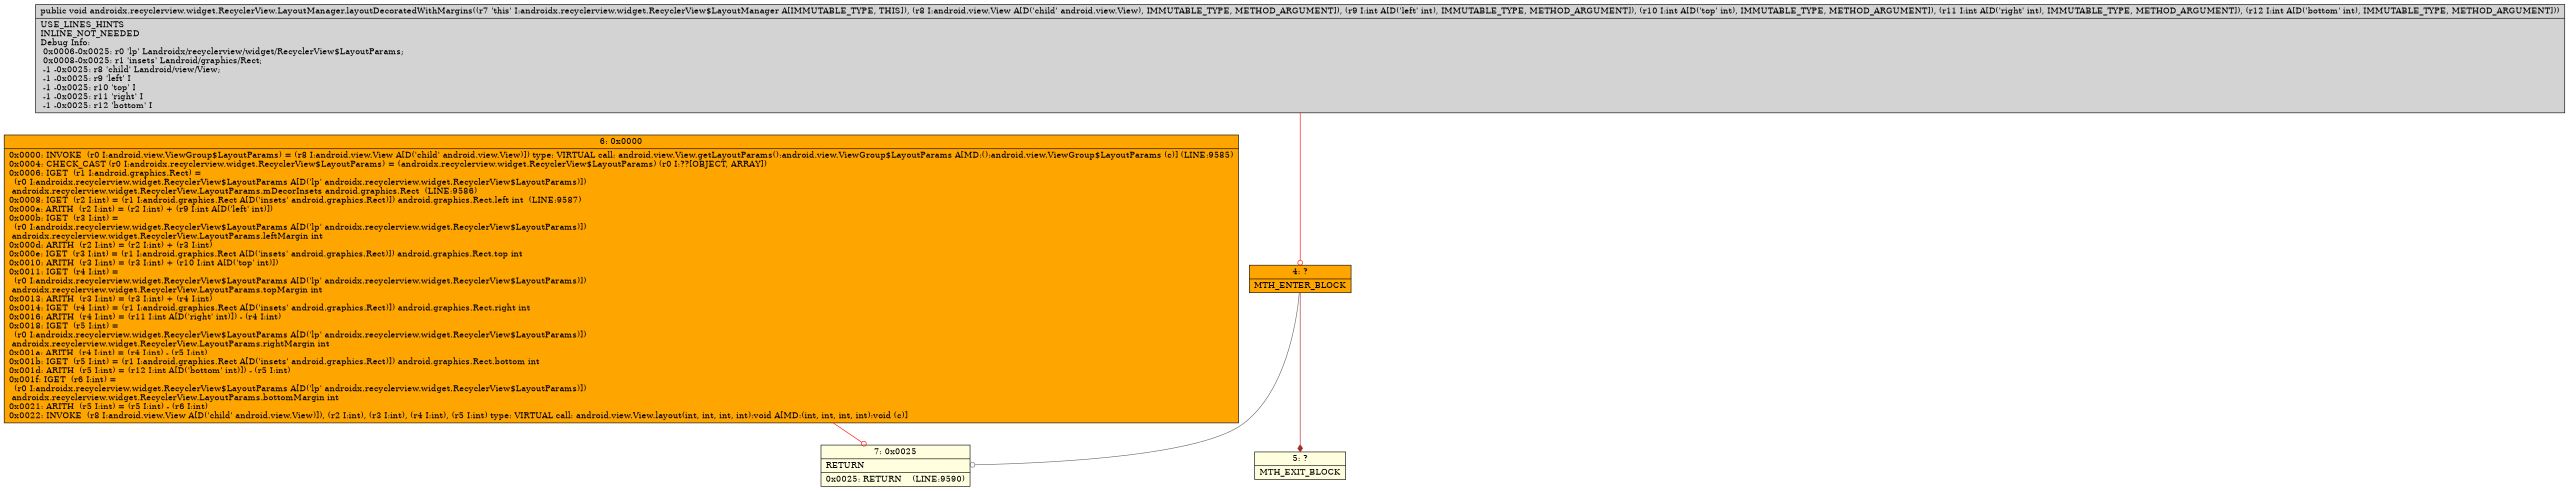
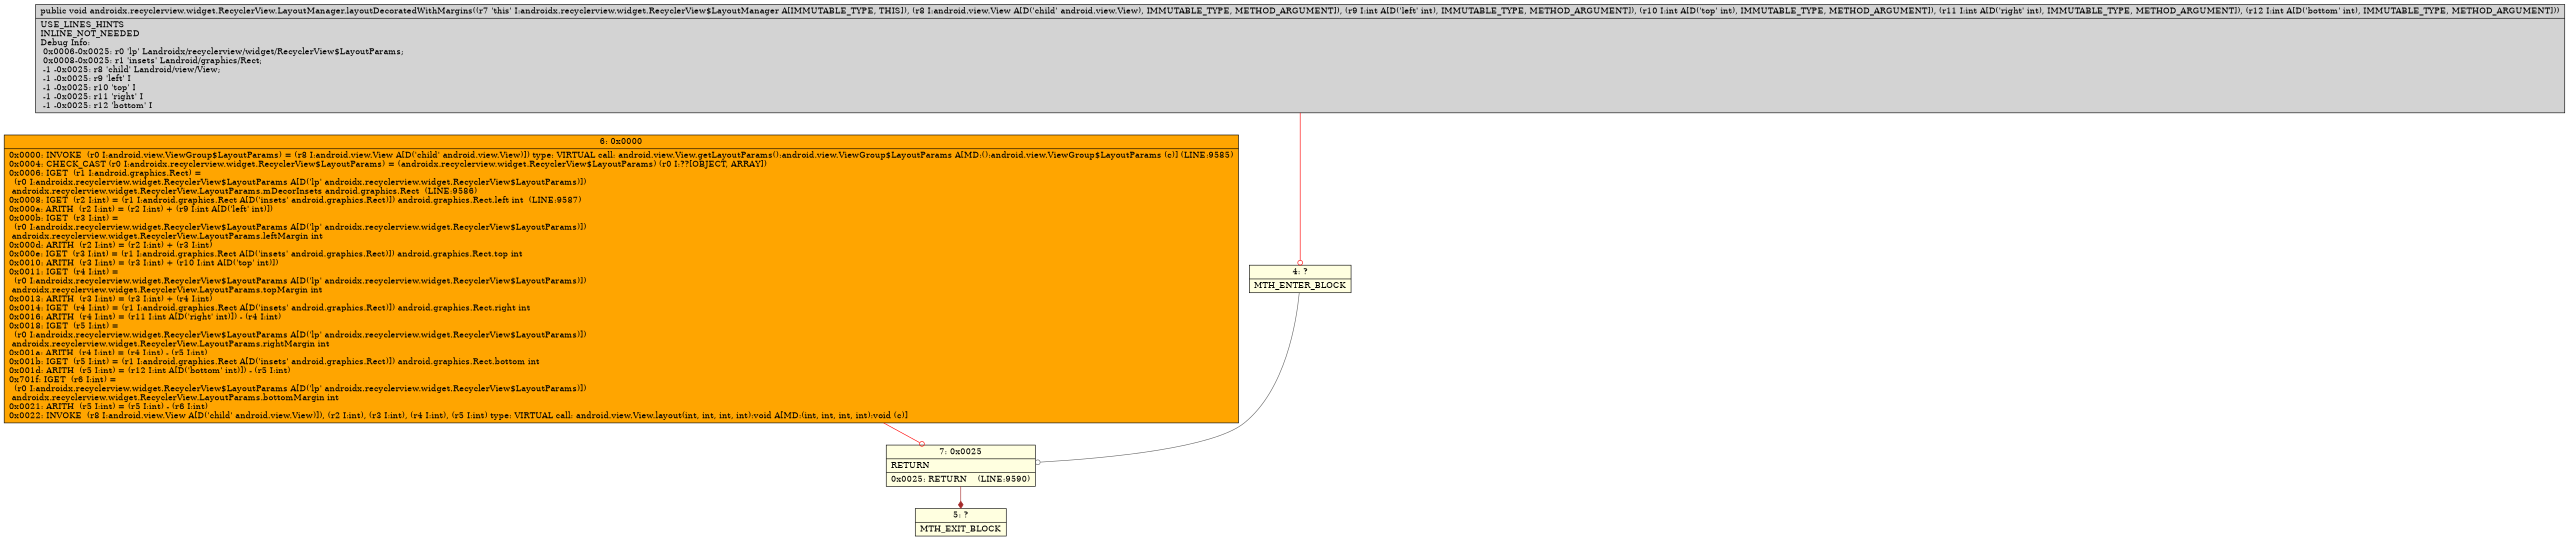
node "4: ?": fillcolor orange -> lightyellow
edge "4: ?" -> "5: ?": now "7: 0x0025" -> "5: ?"
node "6: 0x0000": text "0x001f: IGET  (r6 I:int) =" -> "0x701f: IGET  (r6 I:int) ="
